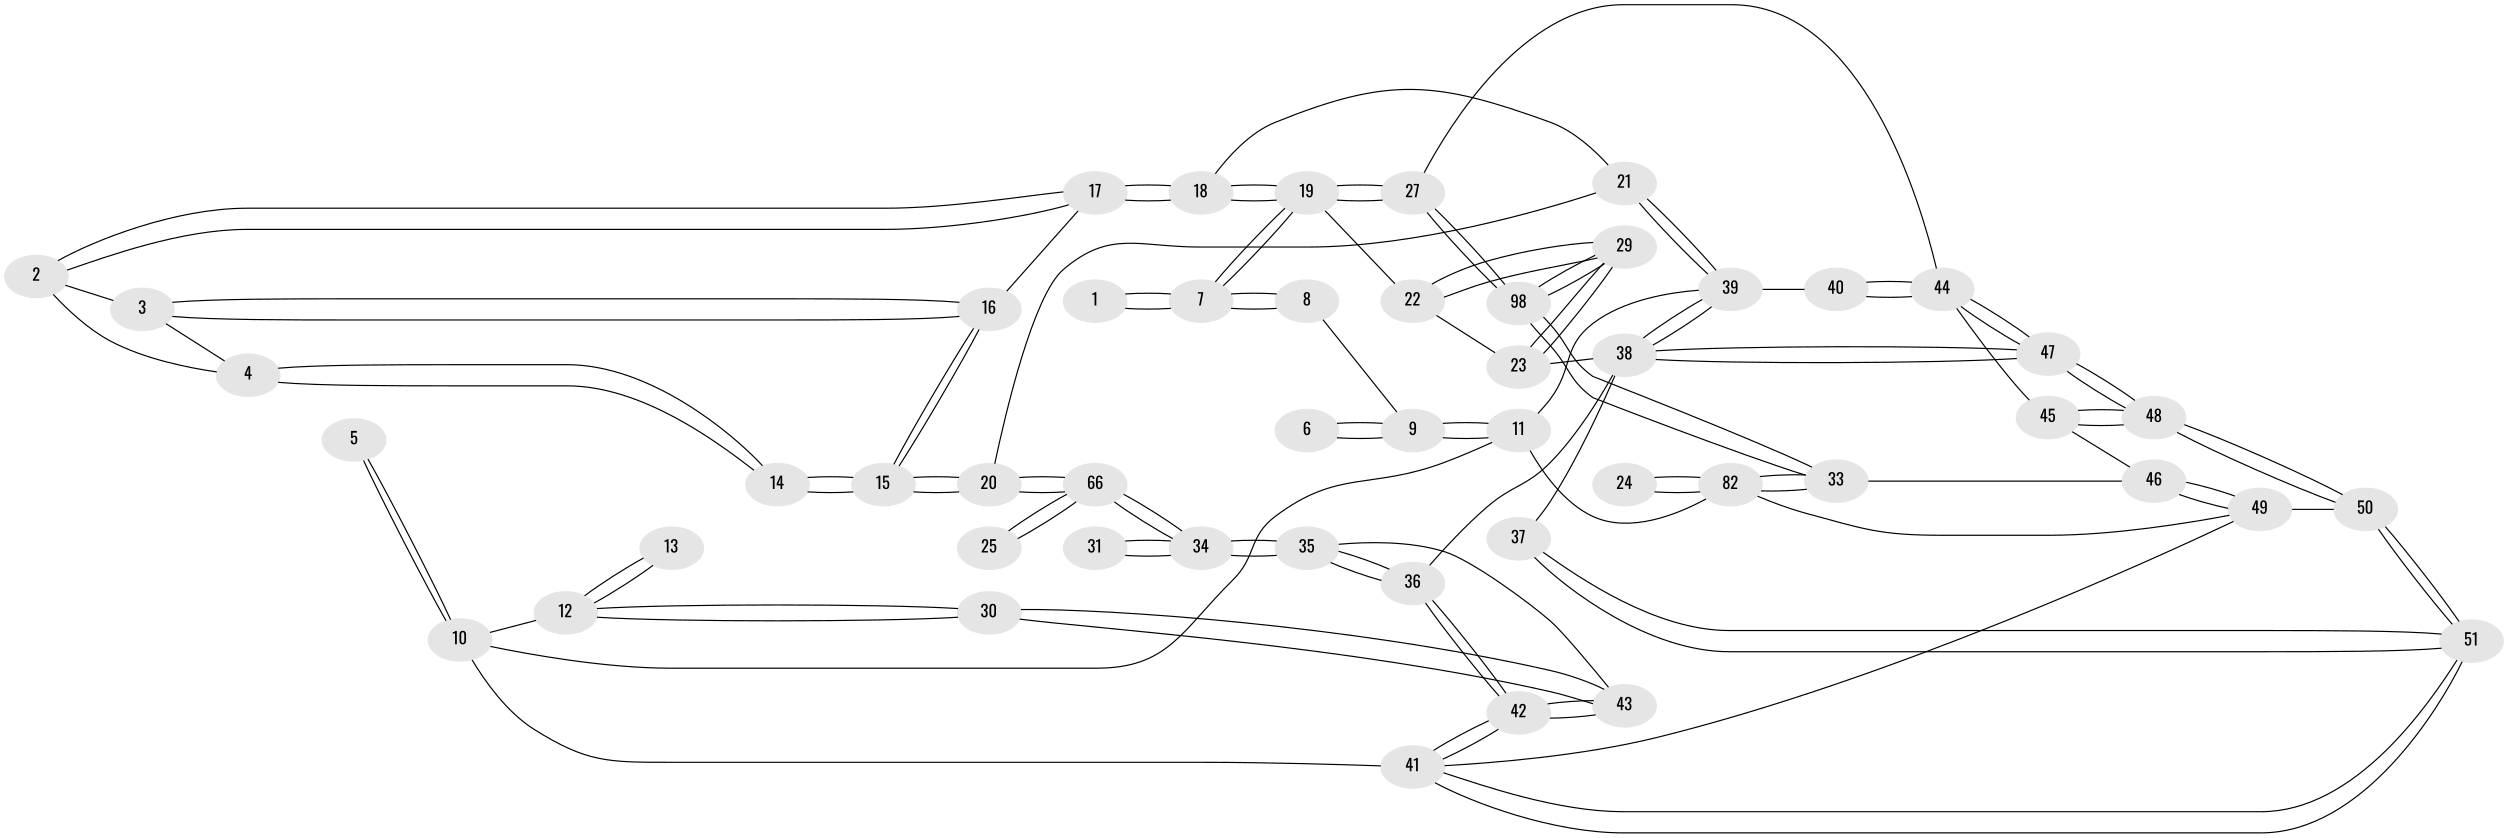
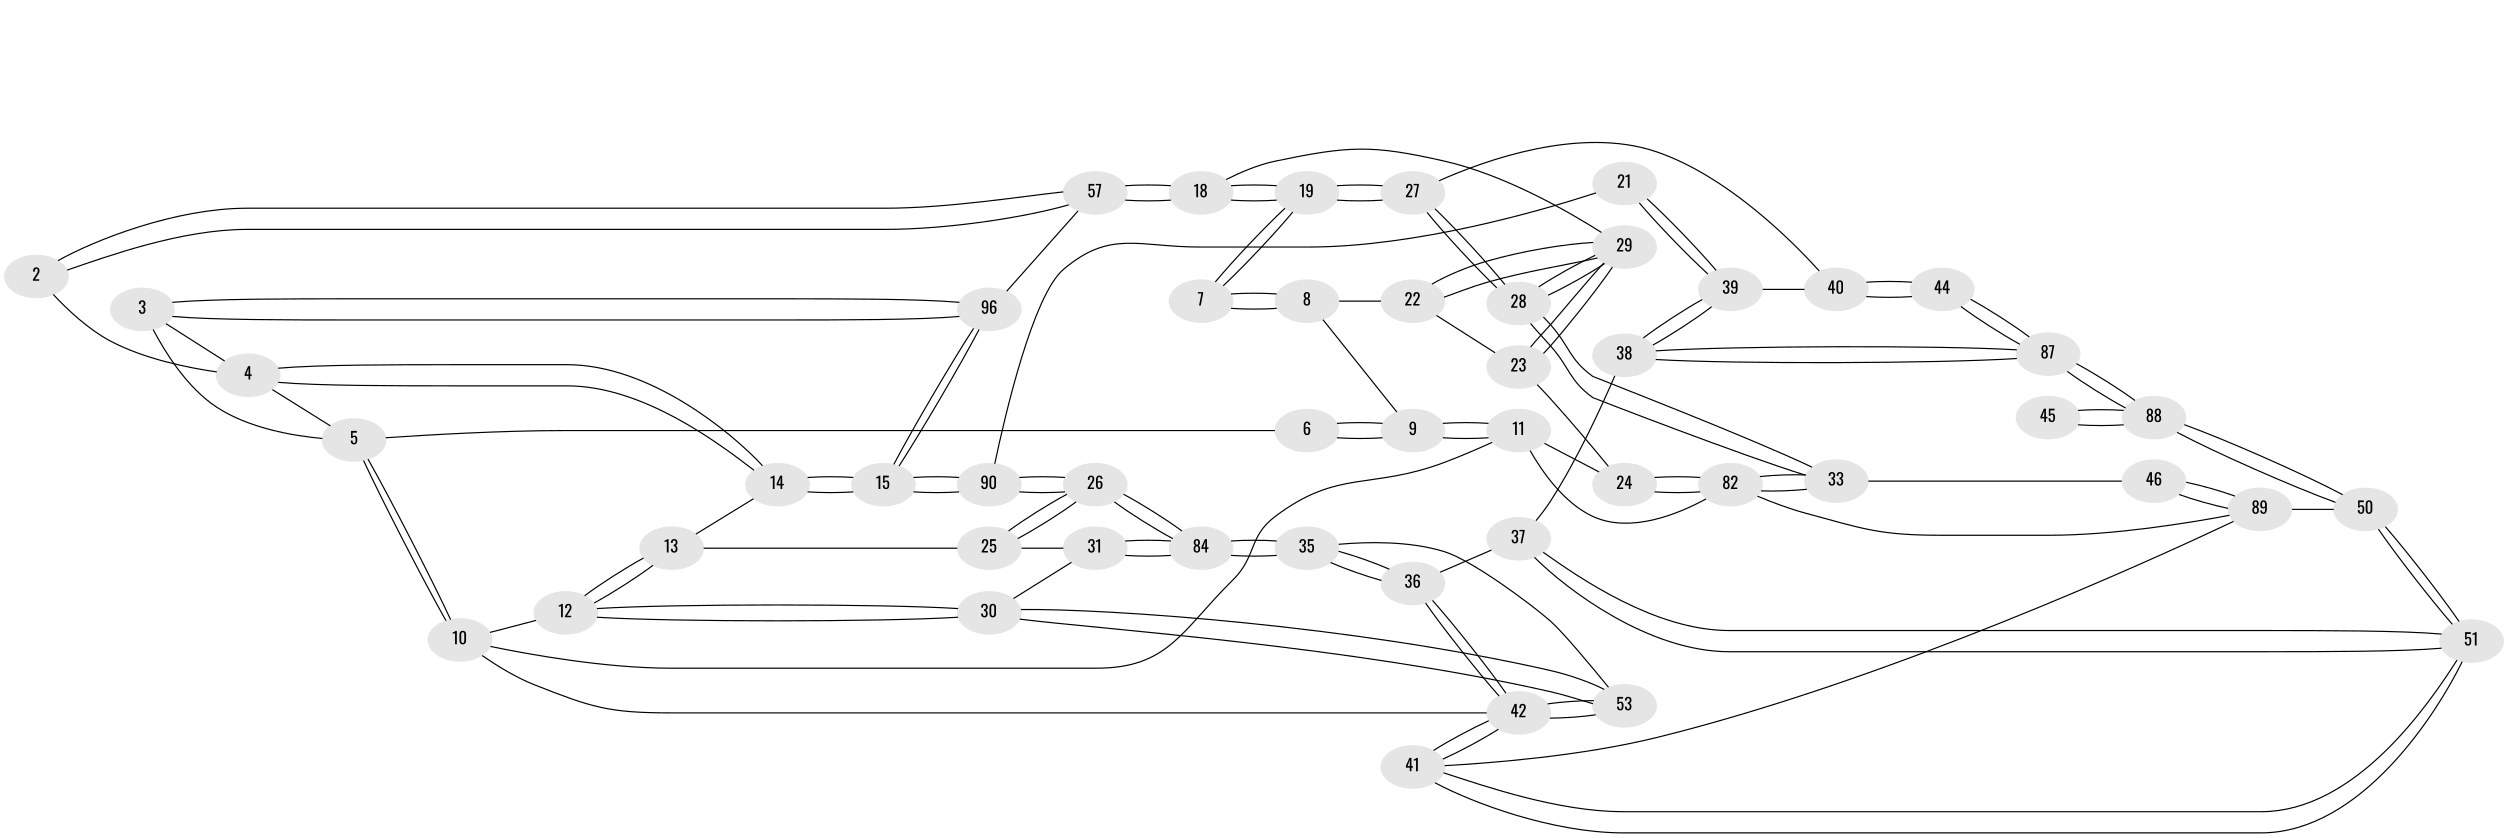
edge "27" -- "44": now "27" -- "40"
edge "21" -- "18": now "29" -- "18"
node "17": label "17" -> "57"
edge "19" -- "22": now "8" -- "22"
edge "2" -- "3": now "5" -- "3"
node "1": removed
node "98": label "98" -> "28"
node "16": label "16" -> "96"
edge "39" -- "11": now "24" -- "11"
node "47": label "47" -> "87"
edge "38" -- "23": now "24" -- "23"
edge "44" -- "45": removed
edge "4" -- "5": added
node "48": label "48" -> "88"
edge "6" -- "5": added
edge "45" -- "46": removed
edge "38" -- "36": now "37" -- "36"
node "20": label "20" -> "90"
node "66": label "66" -> "26"
node "49": label "49" -> "89"
edge "14" -- "13": added
edge "13" -- "25": added
edge "25" -- "31": added
node "34": label "34" -> "84"
edge "31" -- "30": added
node "43": label "43" -> "53"
edge "10" -- "41": now "10" -- "42"
